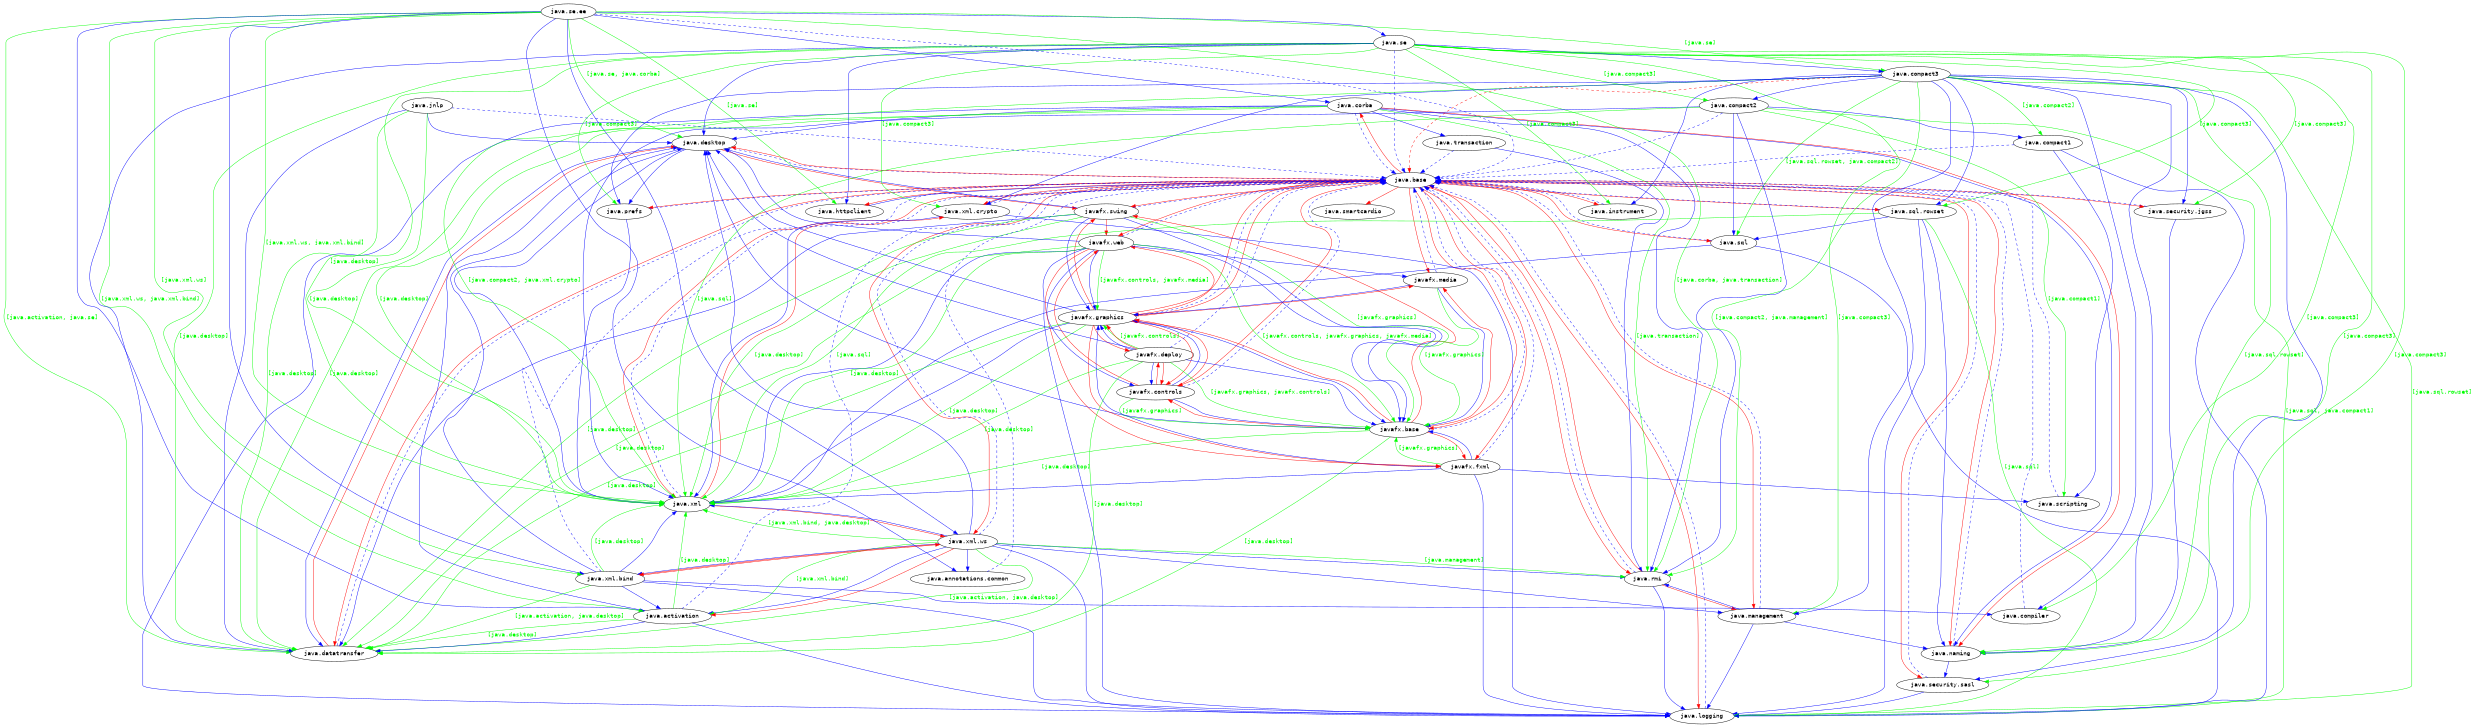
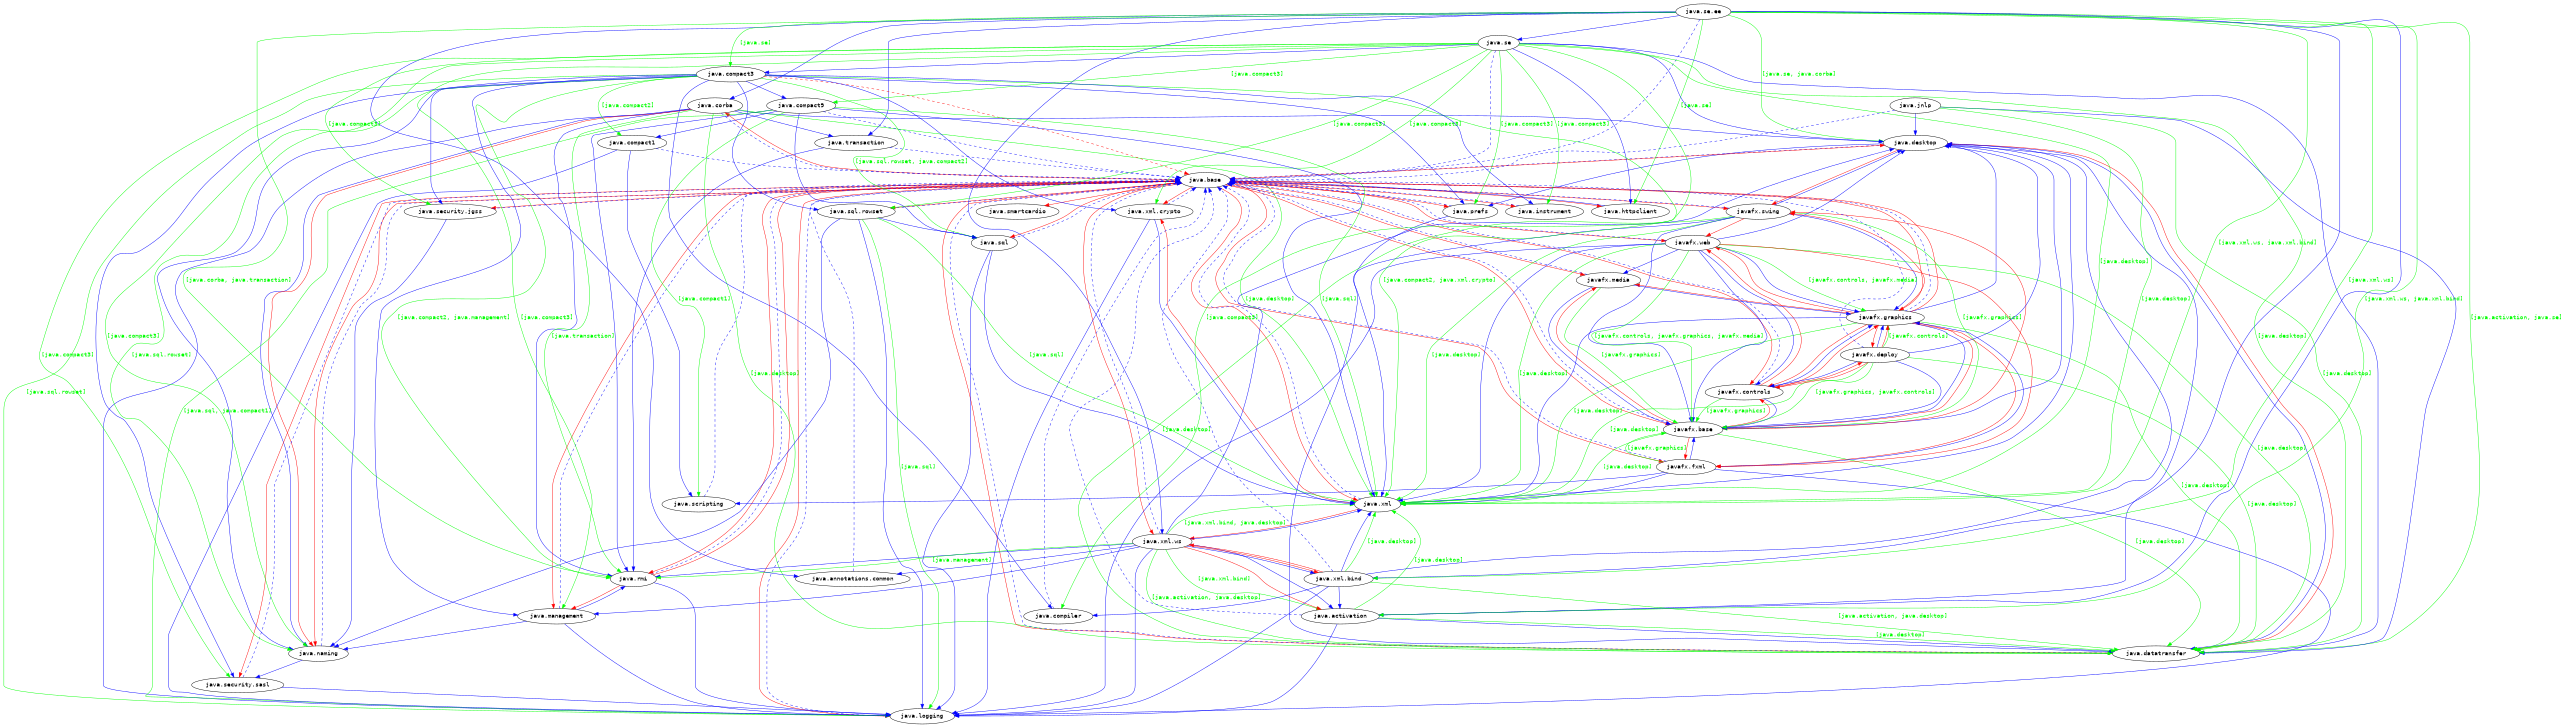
edge "java.se.ee" -> "java.transaction": added
node "java.compact2": label "java.compact2" -> "java.compact9"
